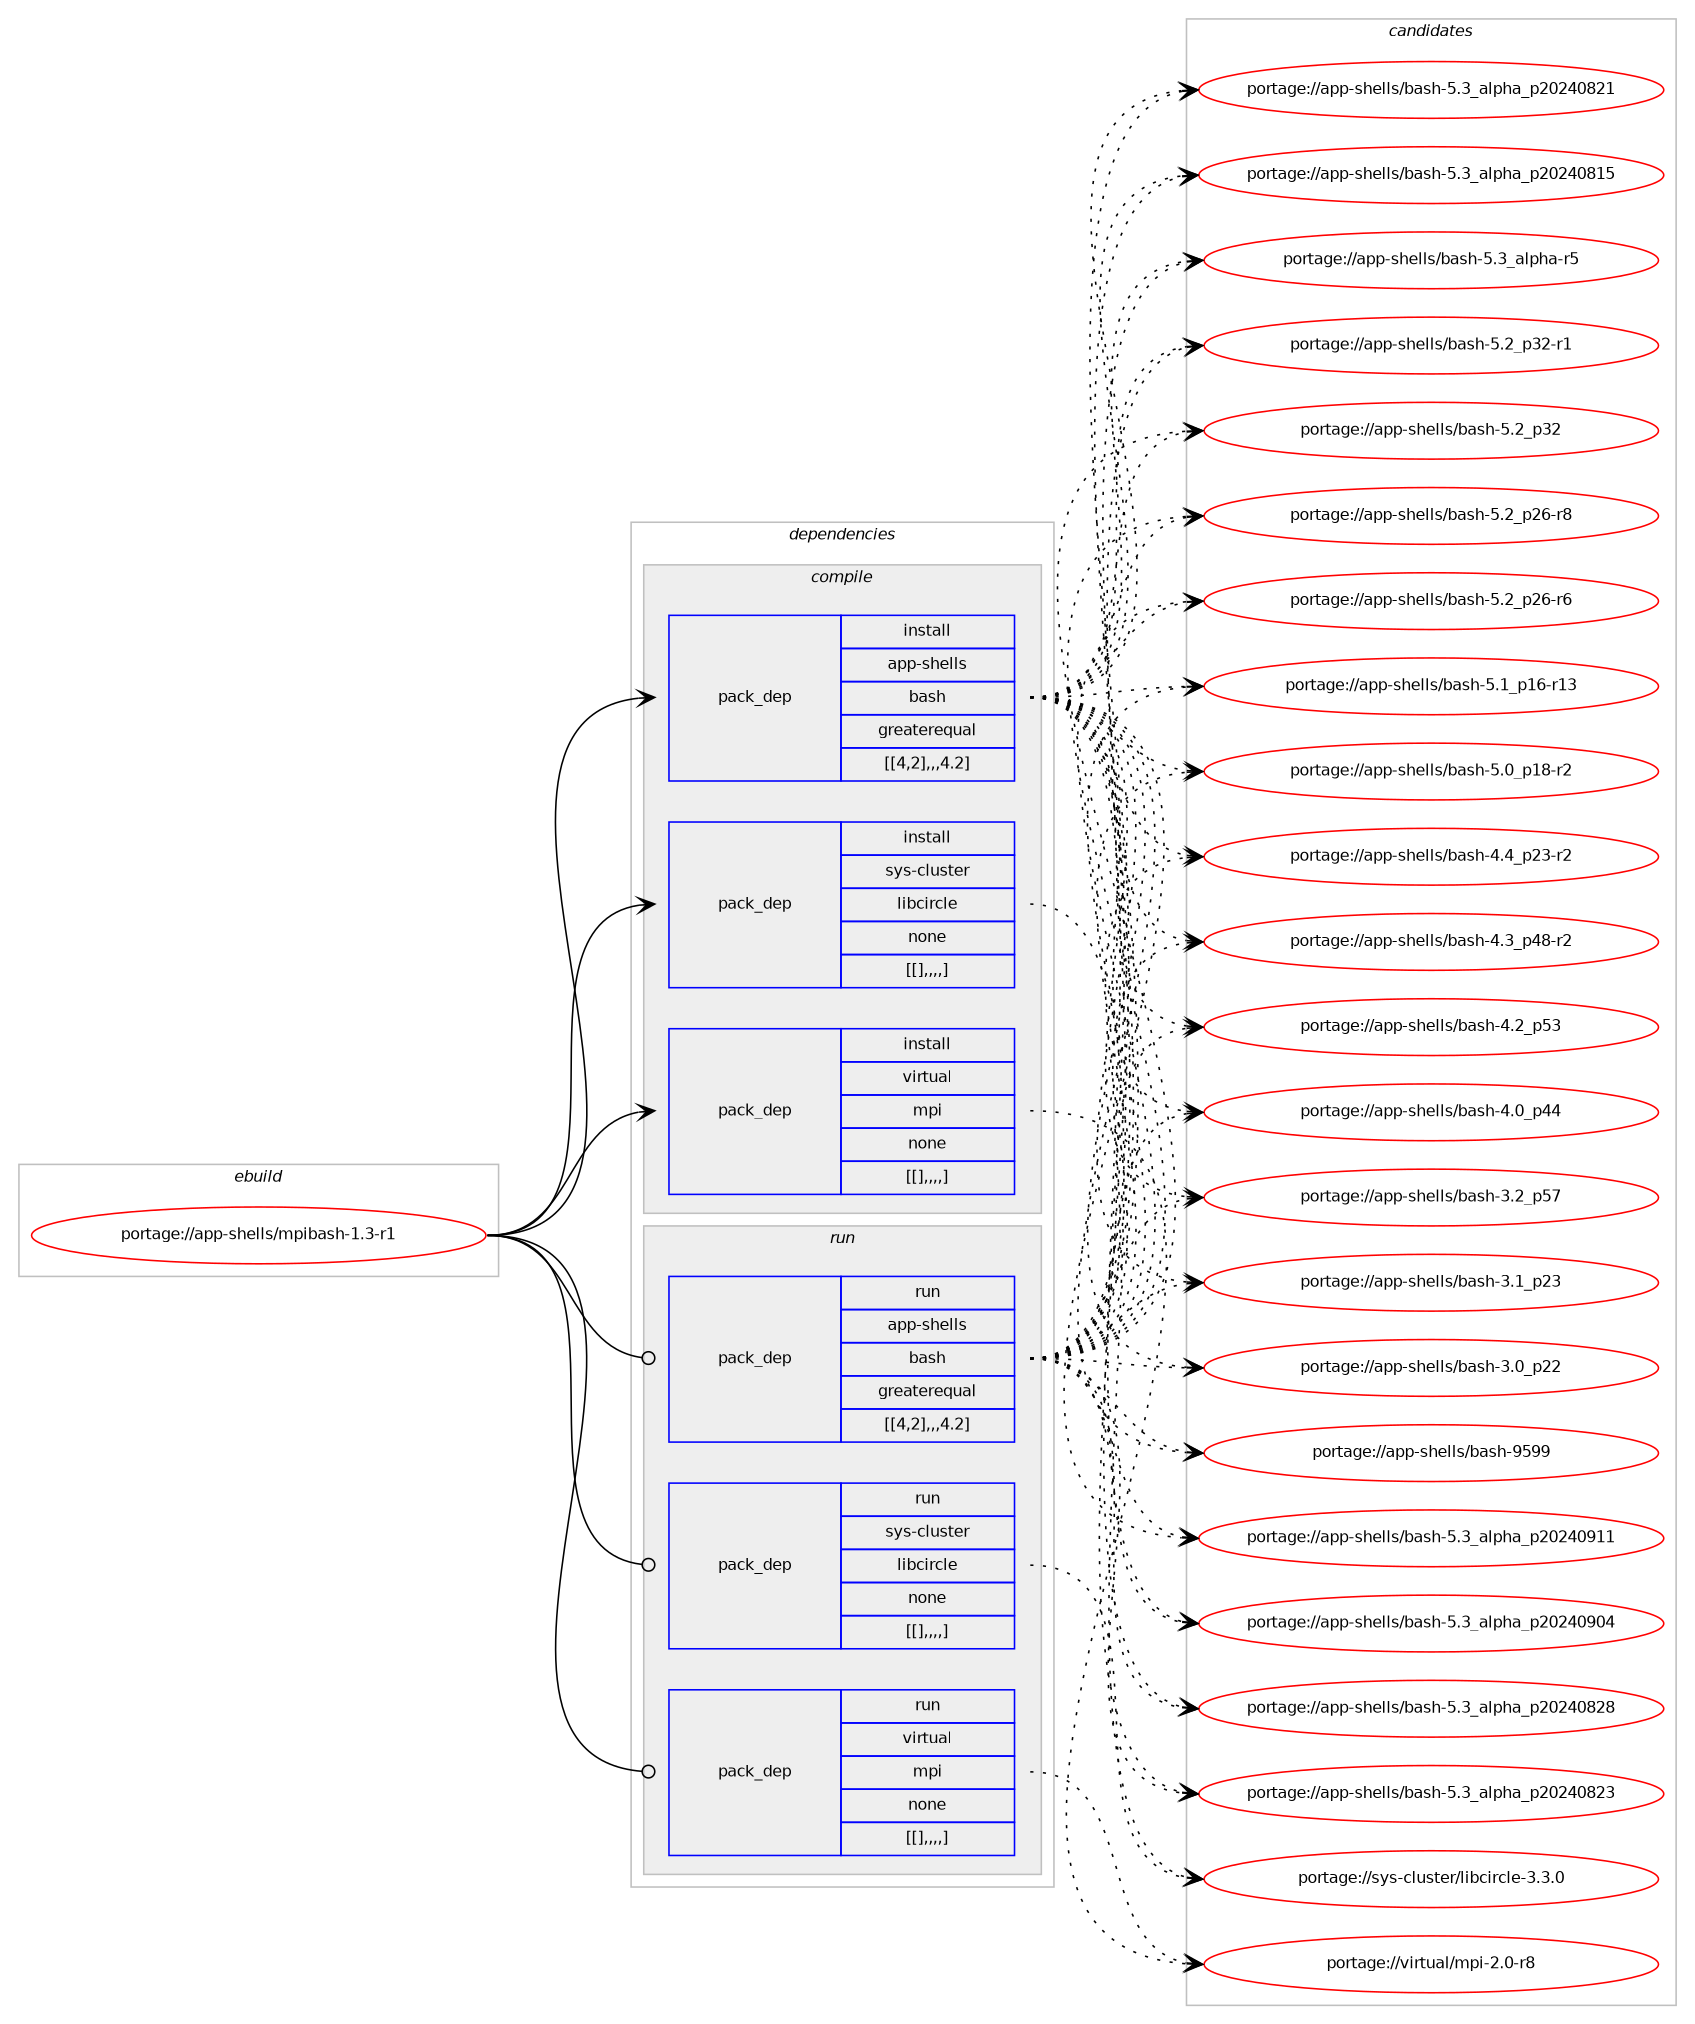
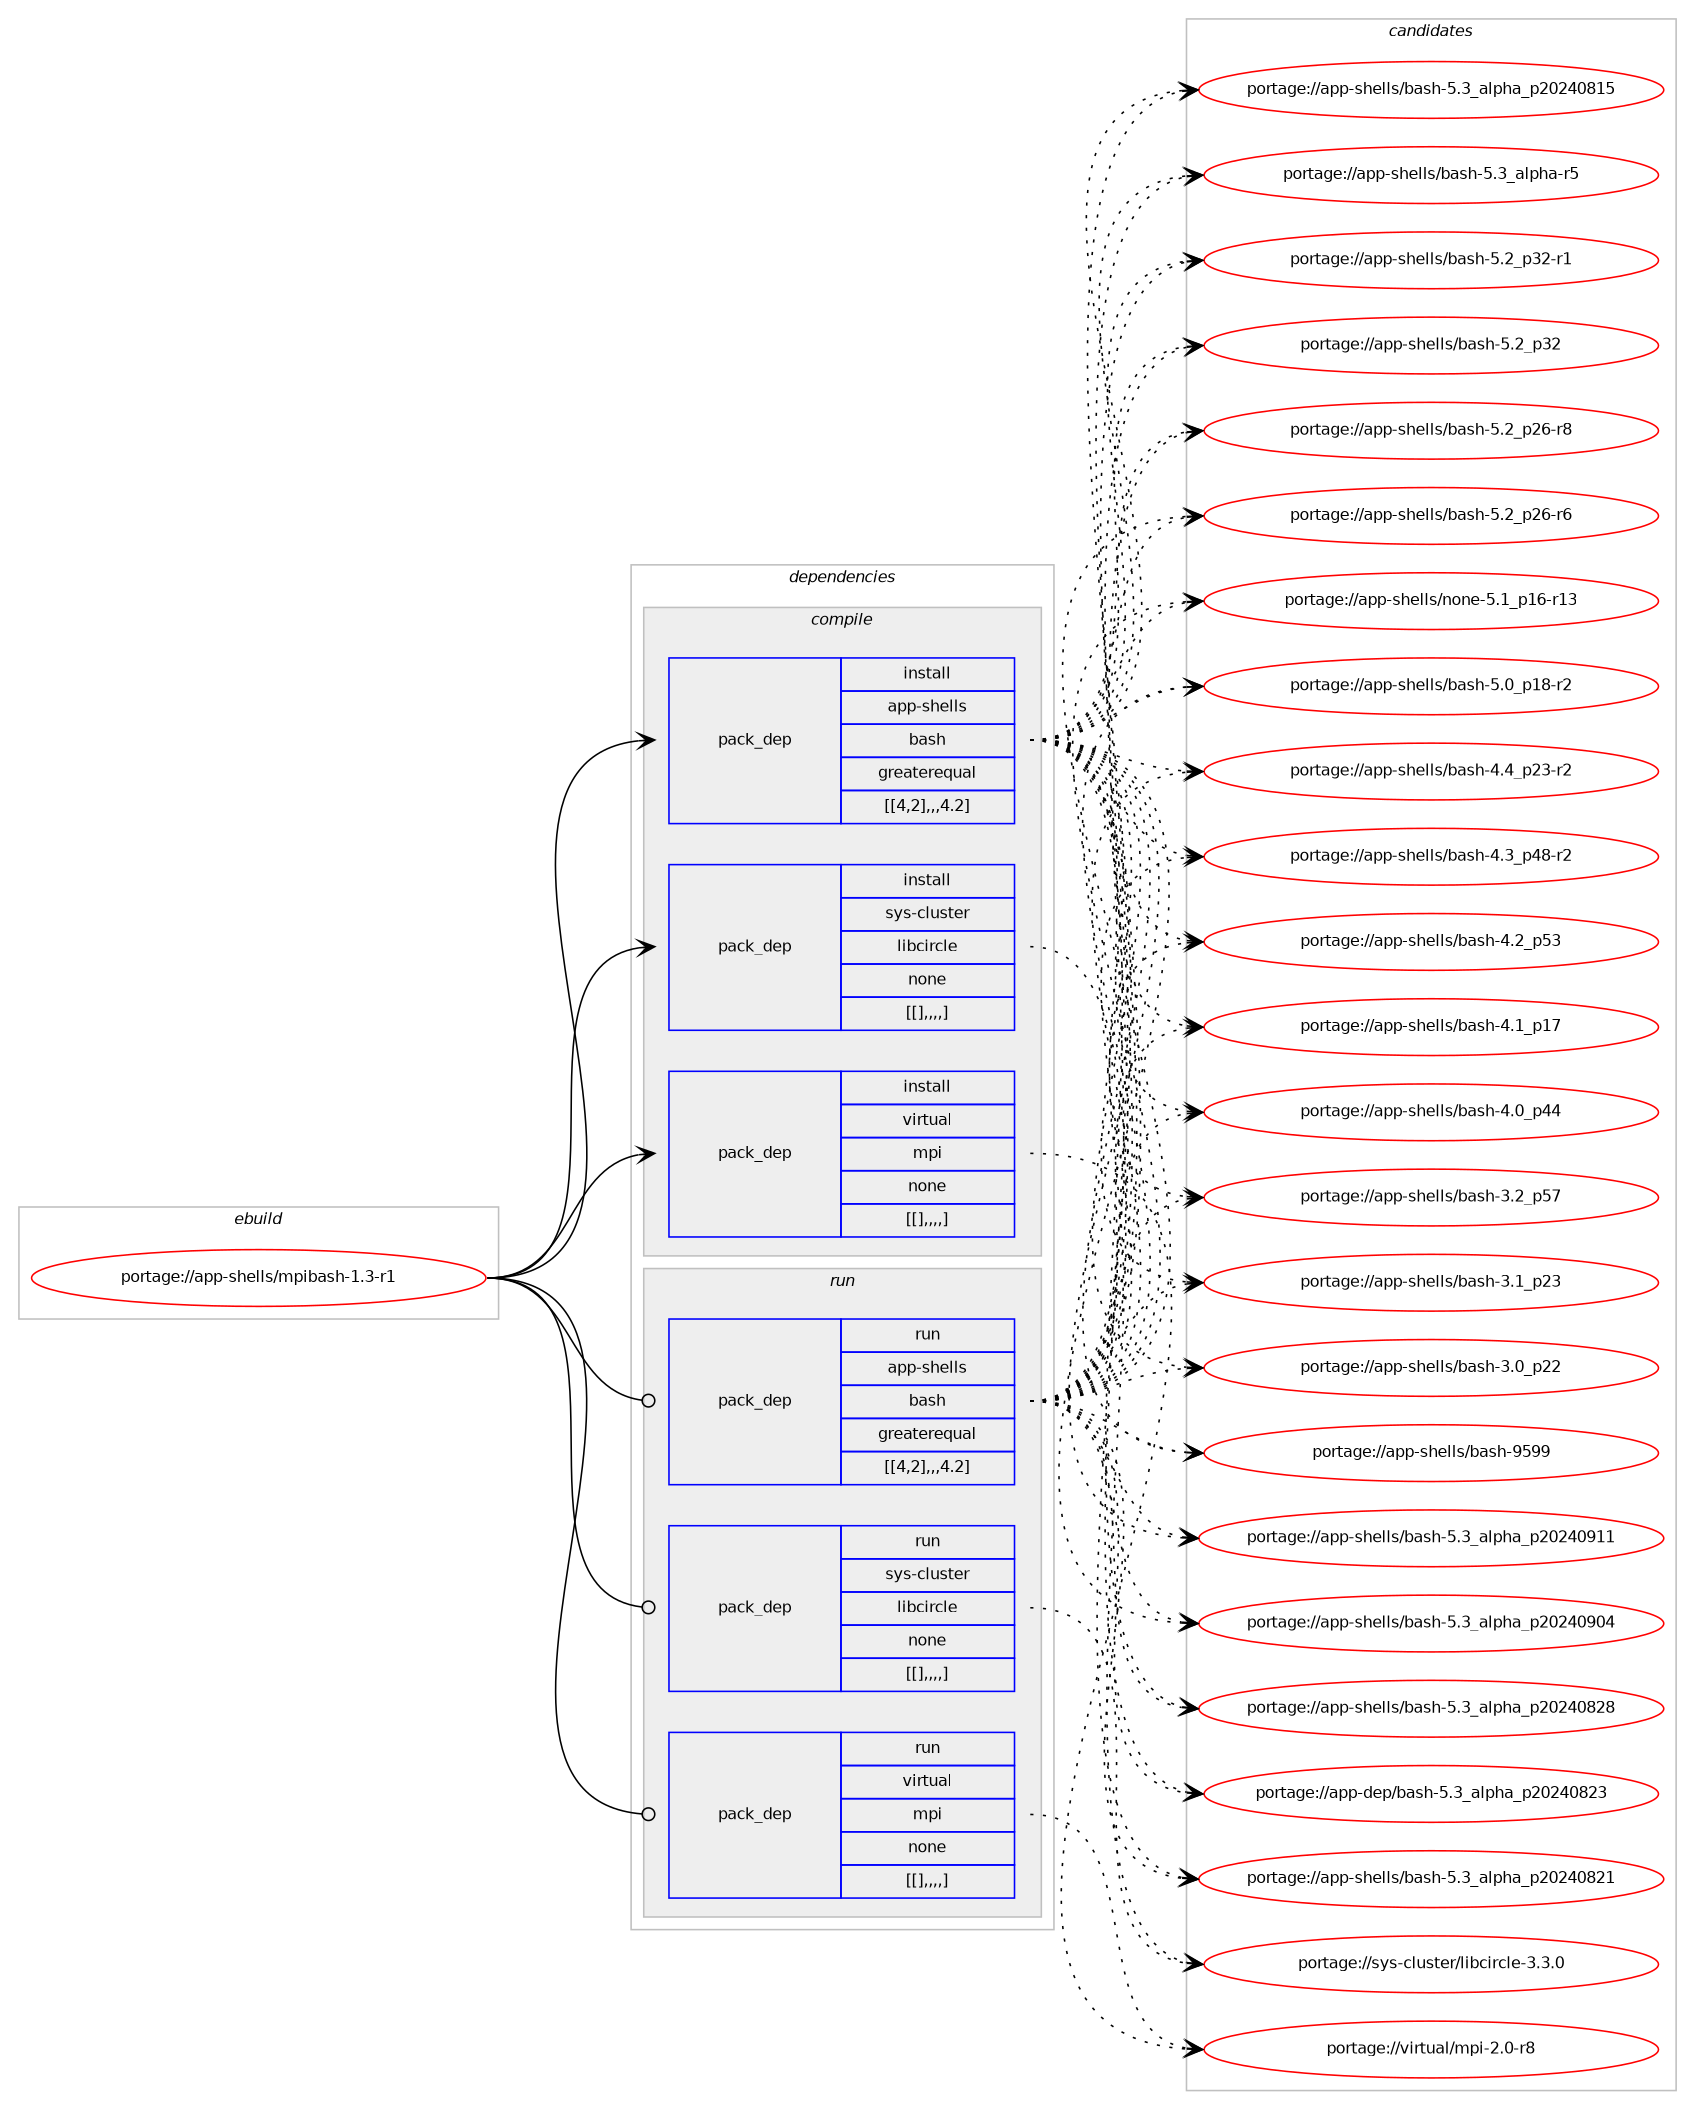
node "portage://app-shells/bash-5.1_p16-r13": label "portage://app-shells/bash-5.1_p16-r13" -> "portage://app-shells/none-5.1_p16-r13"
node "portage://app-shells/bash-4.1_p17": added
node "portage://app-shells/bash-5.3_alpha_p20240823": label "portage://app-shells/bash-5.3_alpha_p20240823" -> "portage://app-dep/bash-5.3_alpha_p20240823"
